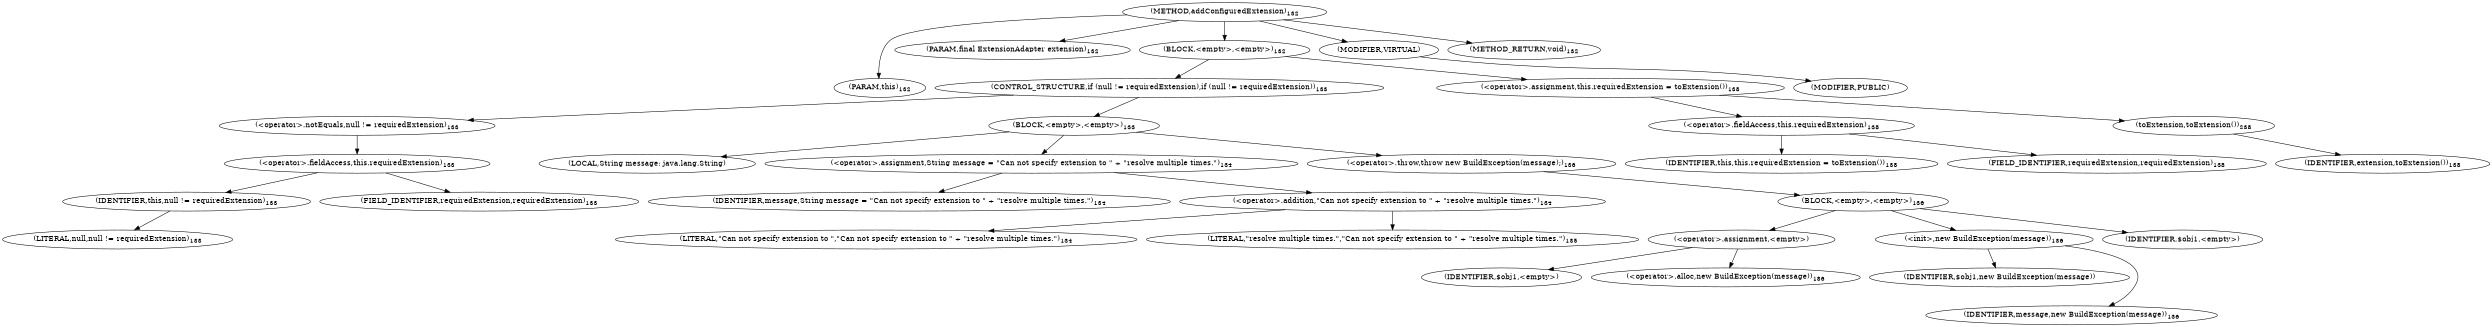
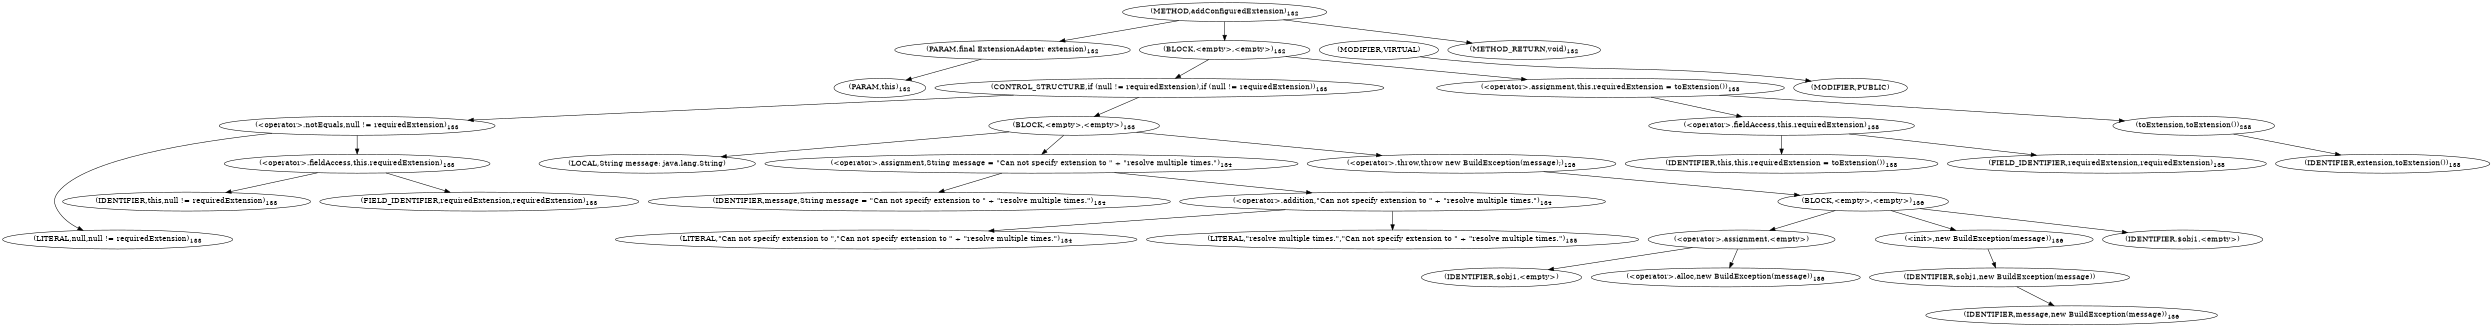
edge "(METHOD,addConfiguredExtension)" -> "(PARAM,this)": now "(PARAM,final ExtensionAdapter extension)" -> "(PARAM,this)"
edge "(METHOD,addConfiguredExtension)" -> "(MODIFIER,VIRTUAL)": removed
node "(<operator>.throw,throw new BuildException(message);)": text "136" -> "126"
edge "(IDENTIFIER,this,null != requiredExtension)" -> "(LITERAL,null,null != requiredExtension)": now "(<operator>.notEquals,null != requiredExtension)" -> "(LITERAL,null,null != requiredExtension)"
edge "(<init>,new BuildException(message))" -> "(IDENTIFIER,message,new BuildException(message))": now "(IDENTIFIER,$obj1,new BuildException(message))" -> "(IDENTIFIER,message,new BuildException(message))"
